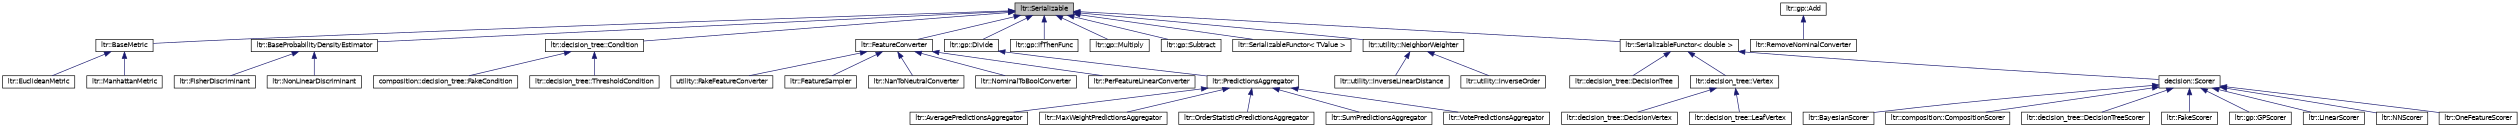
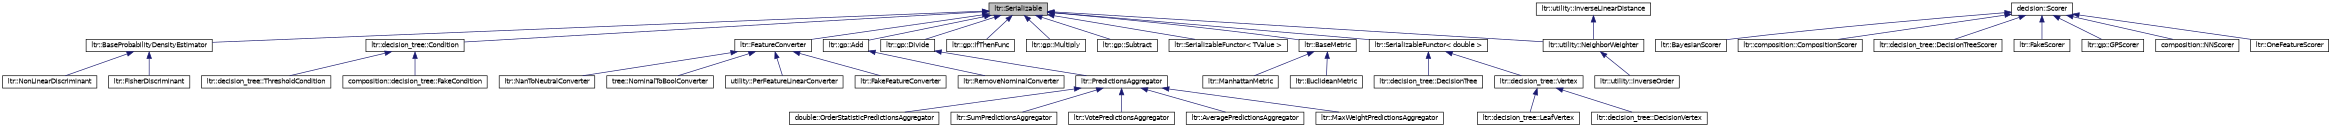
edge "ltr::gp::Add" -> "ltr::Serializable": added
edge "ltr::utility::InverseLinearDistance" -> "ltr::utility::NeighborWeighter": reversed
edge "decision::Scorer" -> "ltr::SerializableFunctor< double >": removed
node "utility::FakeFeatureConverter": label "utility::FakeFeatureConverter" -> "ltr::FakeFeatureConverter"
node "ltr::FeatureSampler": removed
node "ltr::NominalToBoolConverter": label "ltr::NominalToBoolConverter" -> "tree::NominalToBoolConverter"
node "ltr::PerFeatureLinearConverter": label "ltr::PerFeatureLinearConverter" -> "utility::PerFeatureLinearConverter"
node "ltr::OrderStatisticPredictionsAggregator": label "ltr::OrderStatisticPredictionsAggregator" -> "double::OrderStatisticPredictionsAggregator"
node "ltr::LinearScorer": removed
node "ltr::NNScorer": label "ltr::NNScorer" -> "composition::NNScorer"
